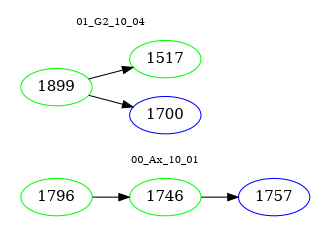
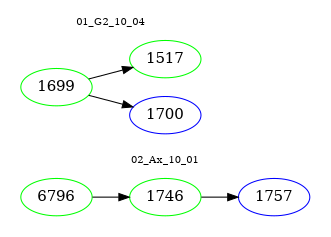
node "1899": label "1899" -> "1699"
cluster "00_Ax_10_01": label "00_Ax_10_01" -> "02_Ax_10_01"
node "1796": label "1796" -> "6796"
